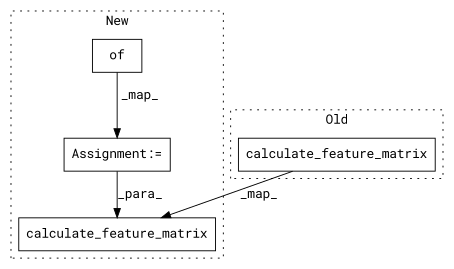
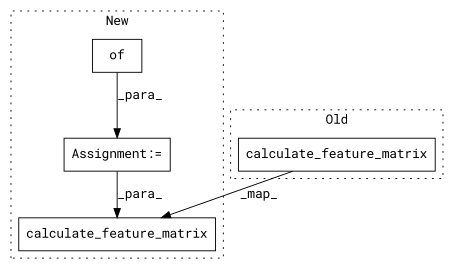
edge "of" -> "Assignment:=": label "_map_" -> "_para_"
